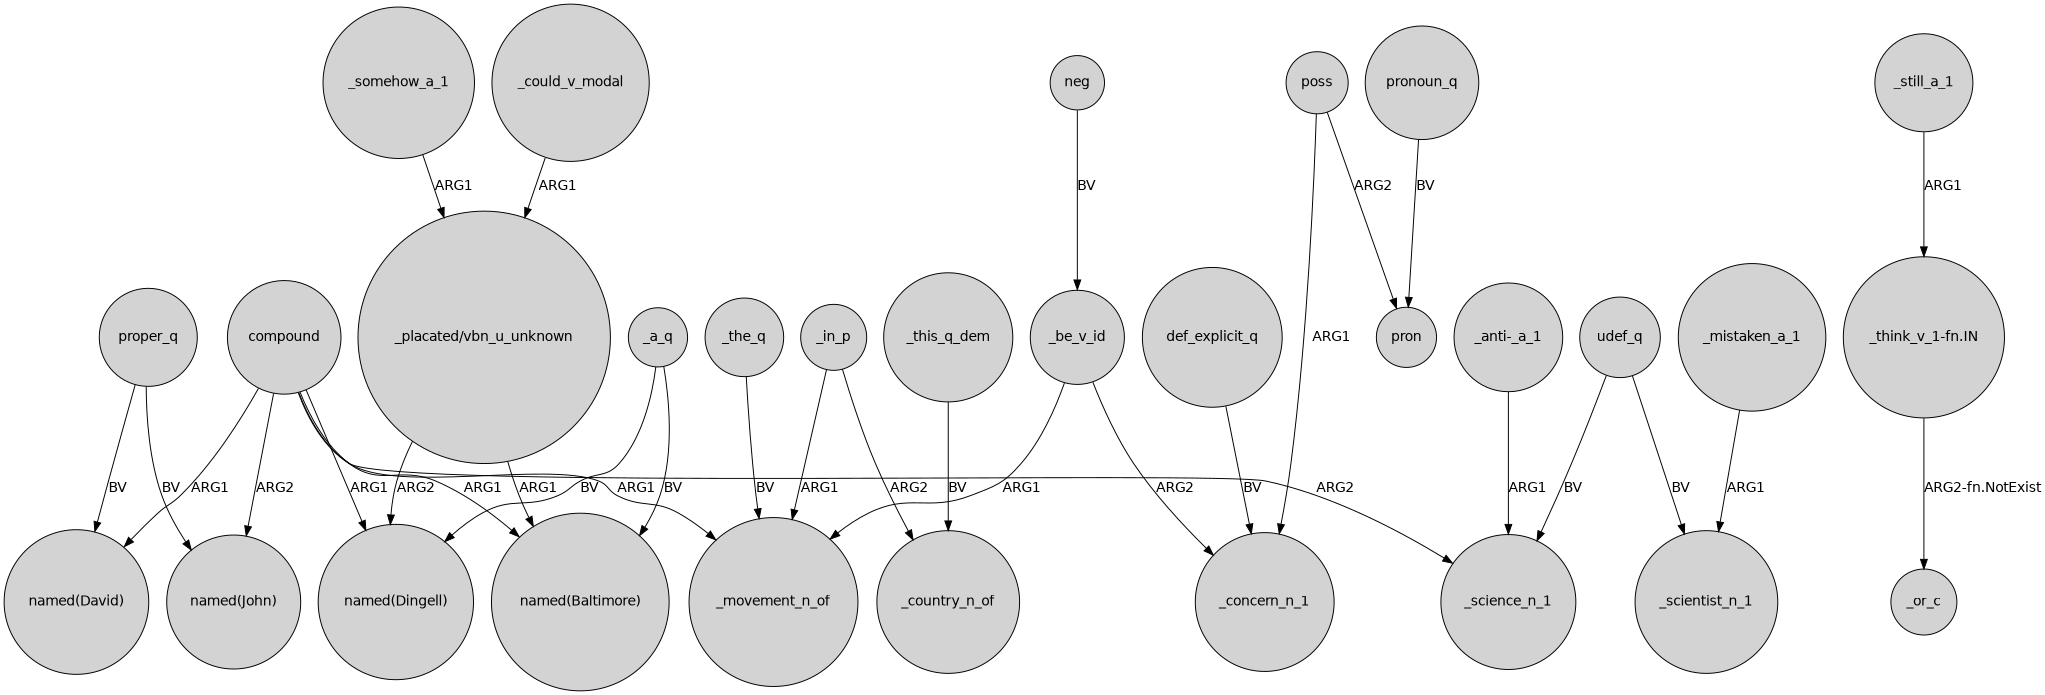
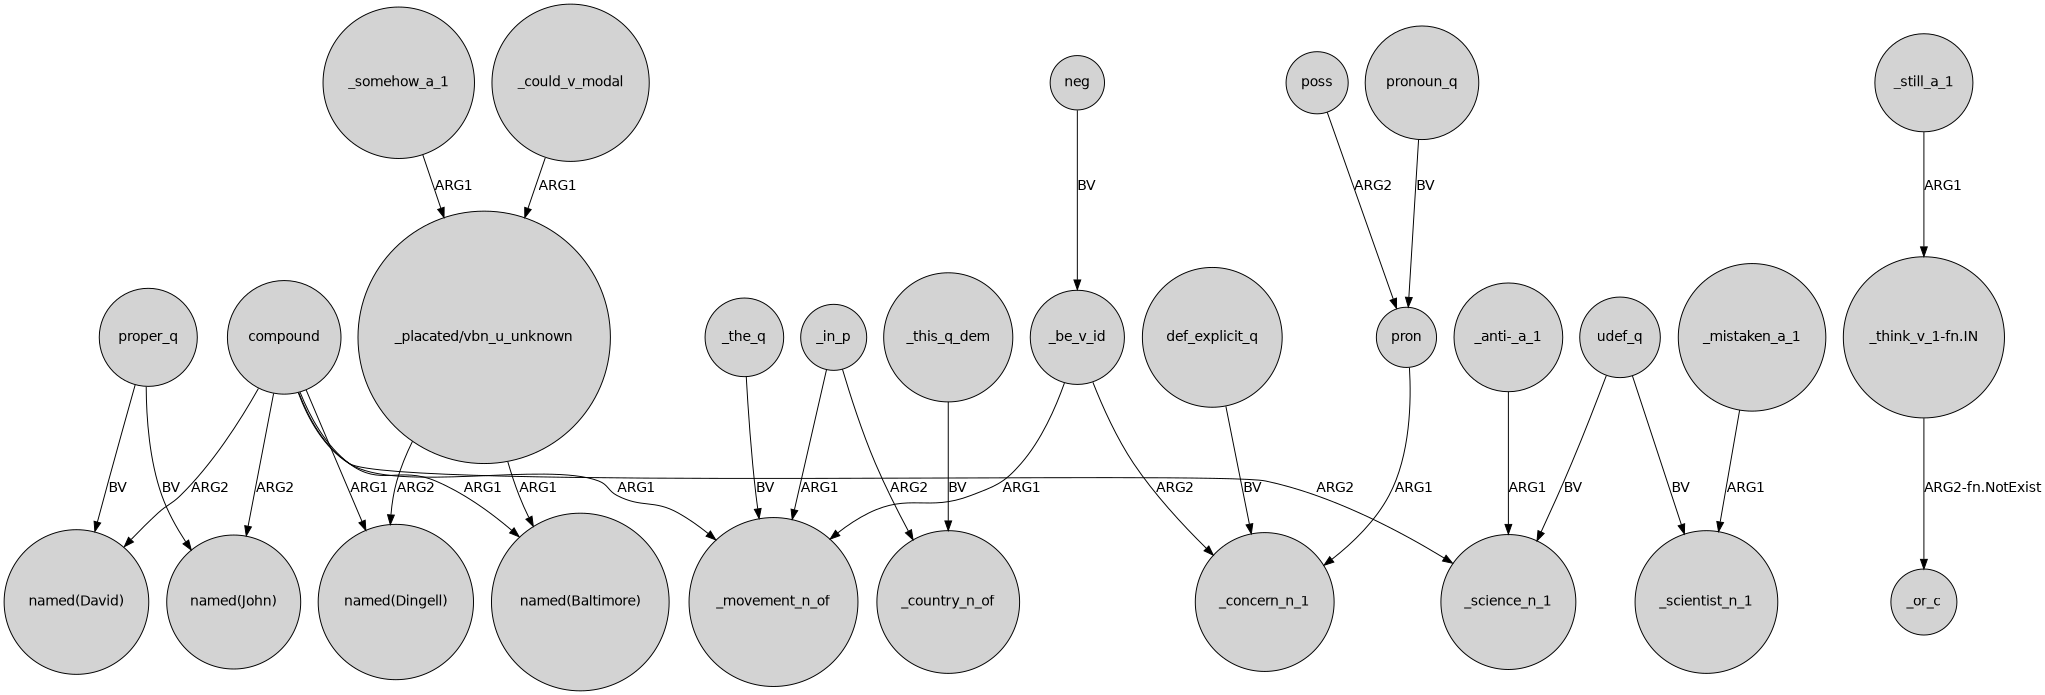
edge "poss" -> "_concern_n_1": now "pron" -> "_concern_n_1"
node "_a_q": removed
edge "compound" -> "named(David)": label "ARG1" -> "ARG2"
